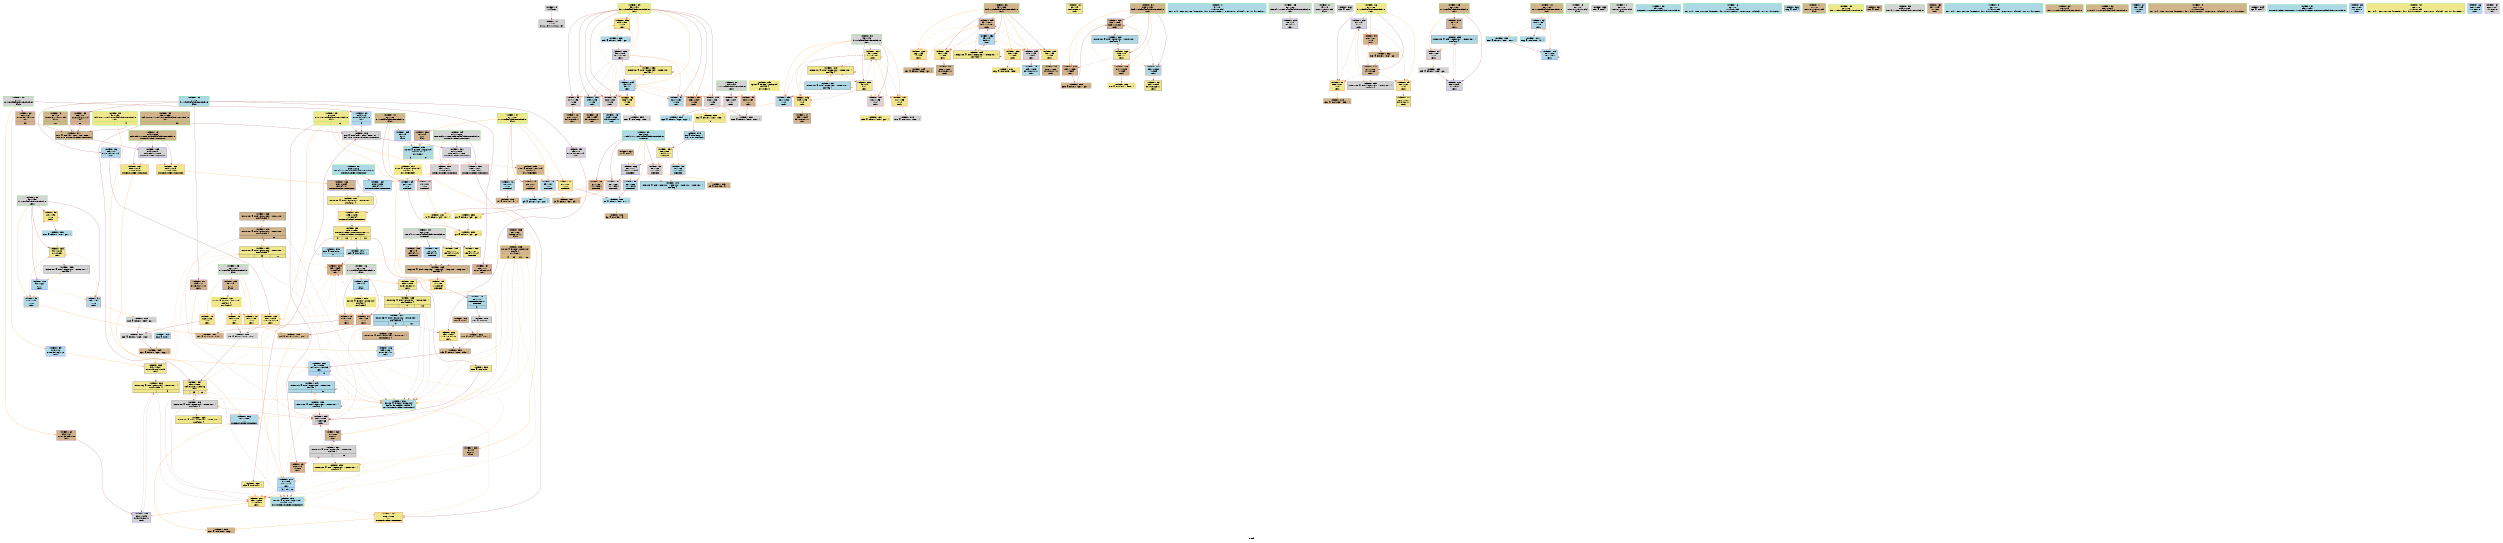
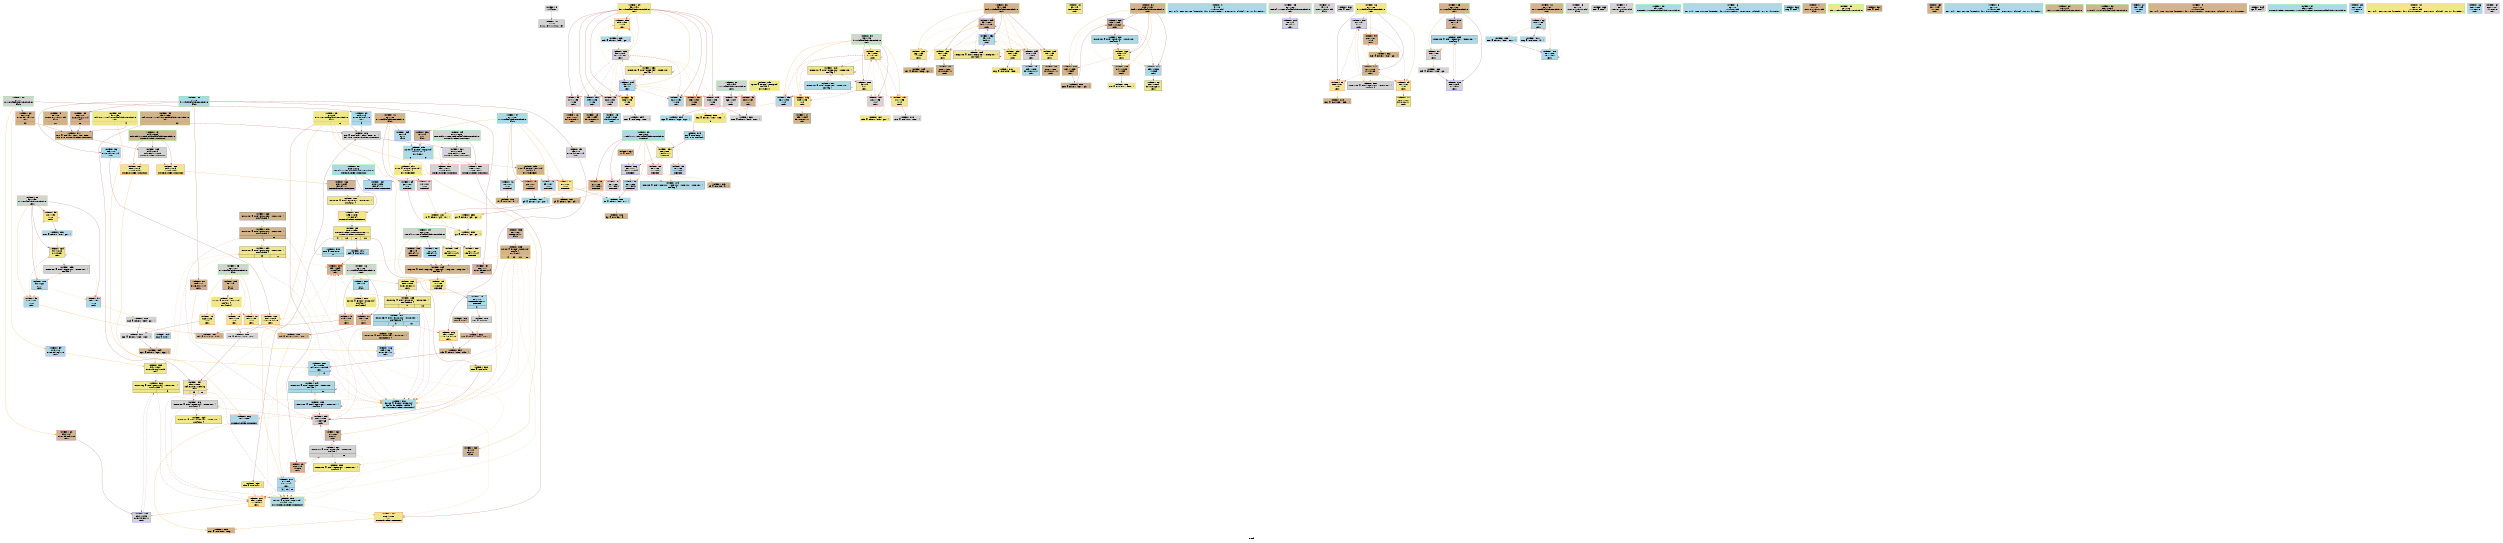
node "NodeID: 35": removed
node "NodeID: 17": fillcolor khaki -> lightblue
node "NodeID: 16": text "Glob" -> "Reci"
